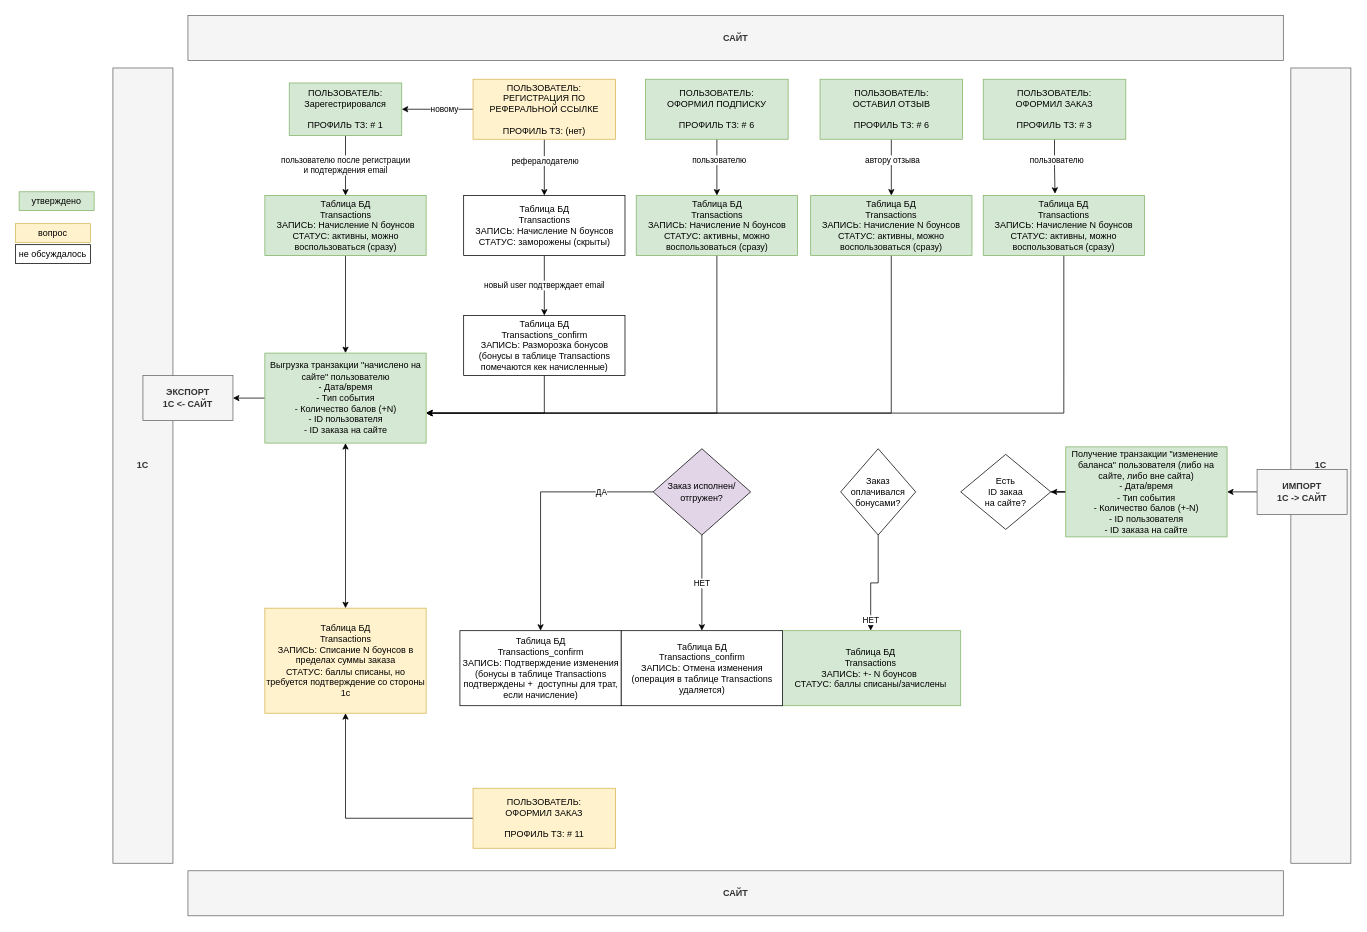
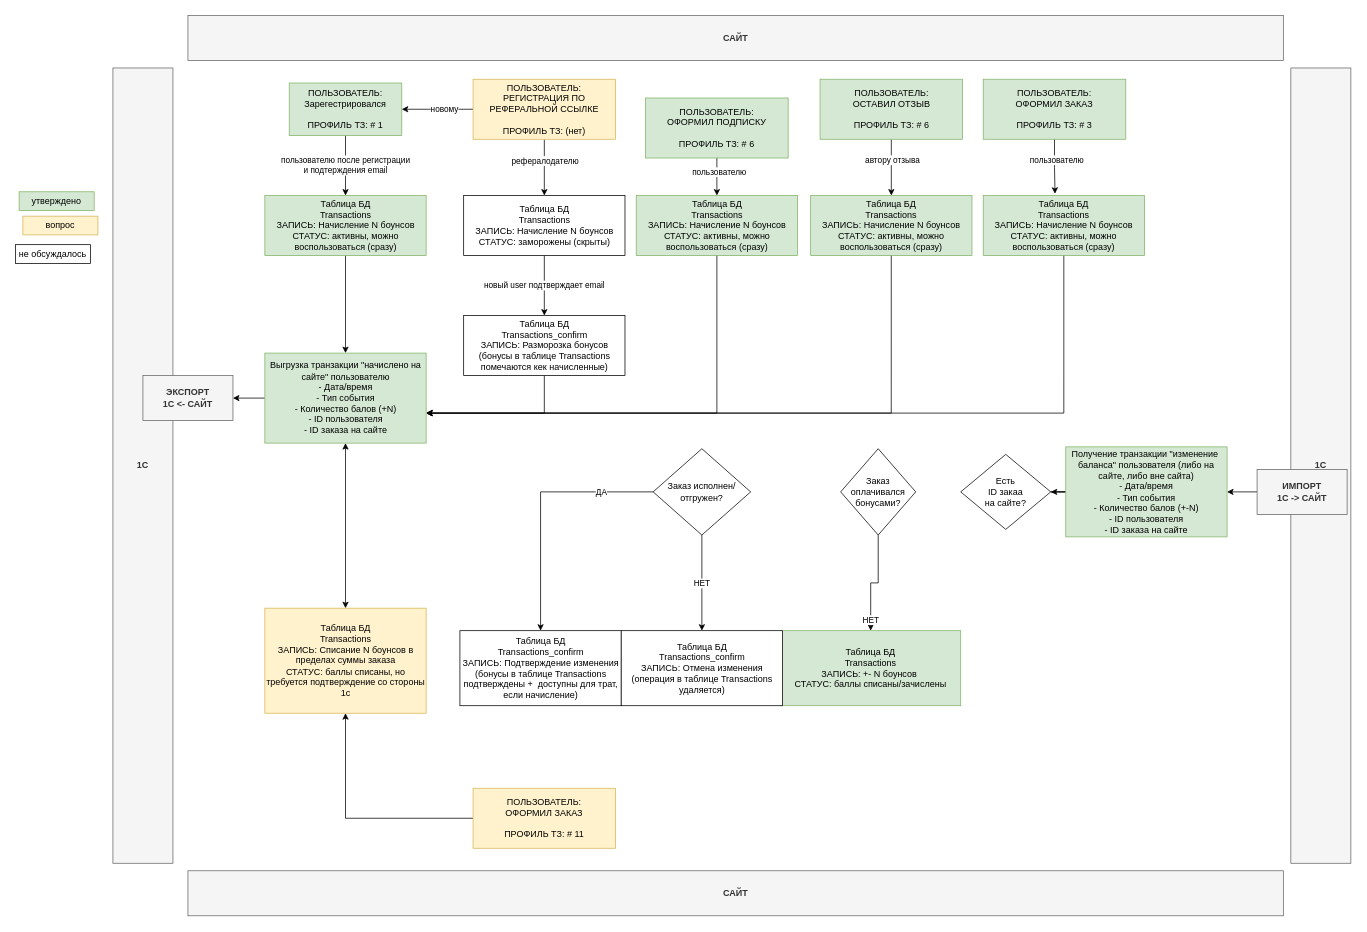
node "ПОЛЬЗОВАТЕЛЬ: ОФОРМИЛ ПОДПИСКУ ПРОФИЛЬ ТЗ: # 6": moved (717, 109) -> (717, 128)
node "вопрос": moved (53, 233) -> (60, 225)
node "Заказ исполнен/отгружен?": fillcolor #e1d5e7 -> #ffffff
